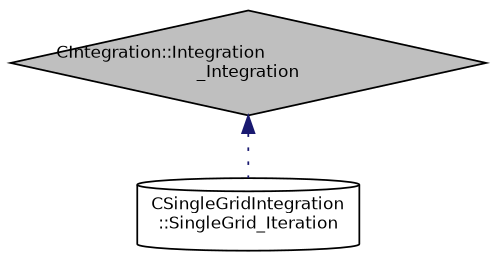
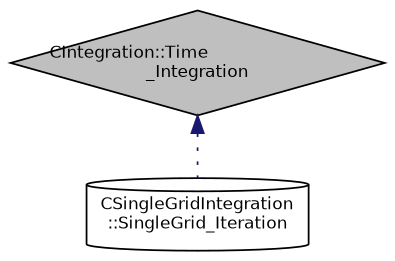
node "CIntegration::Integration _Integration": label "CIntegration::Integration _Integration" -> "CIntegration::Time _Integration"
